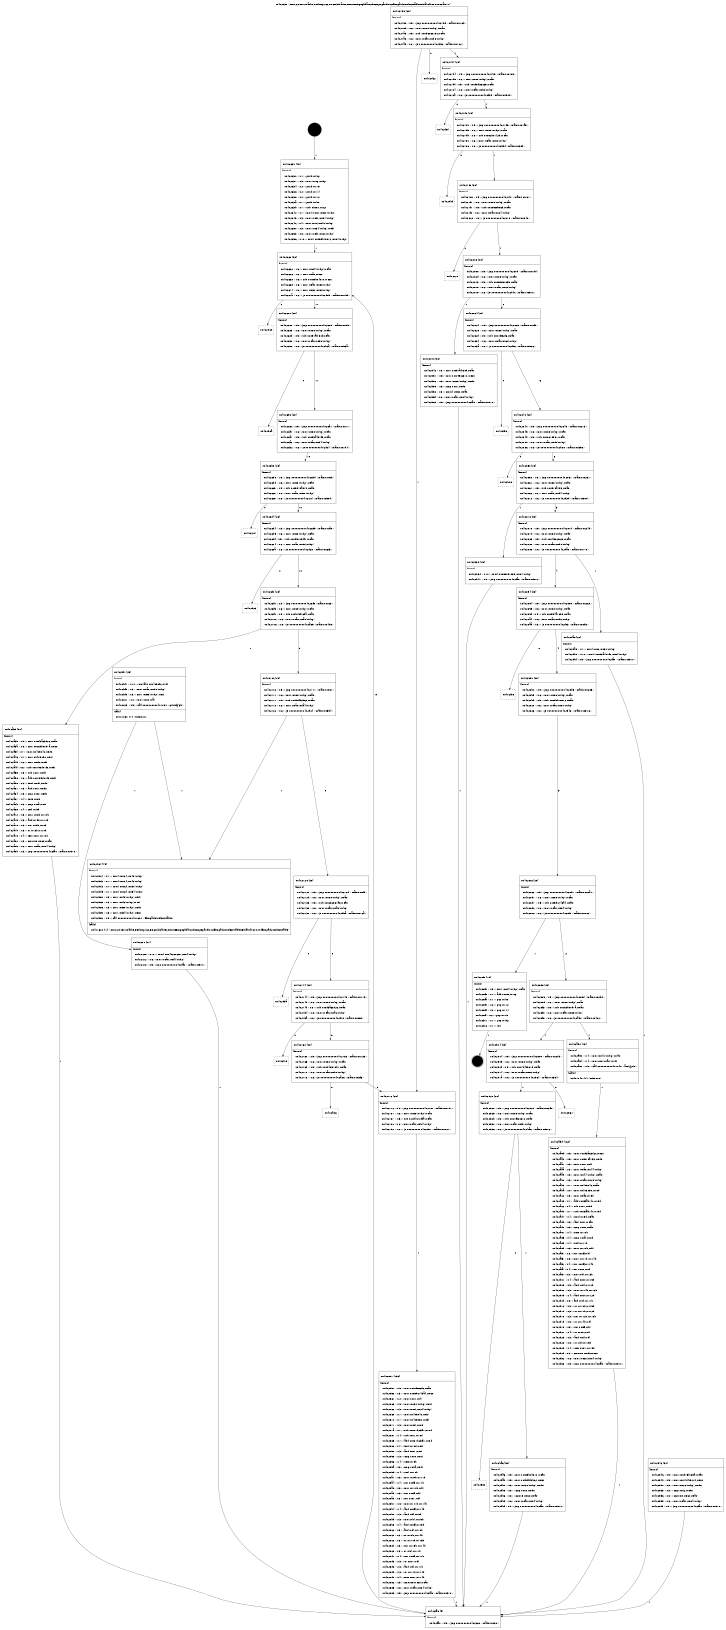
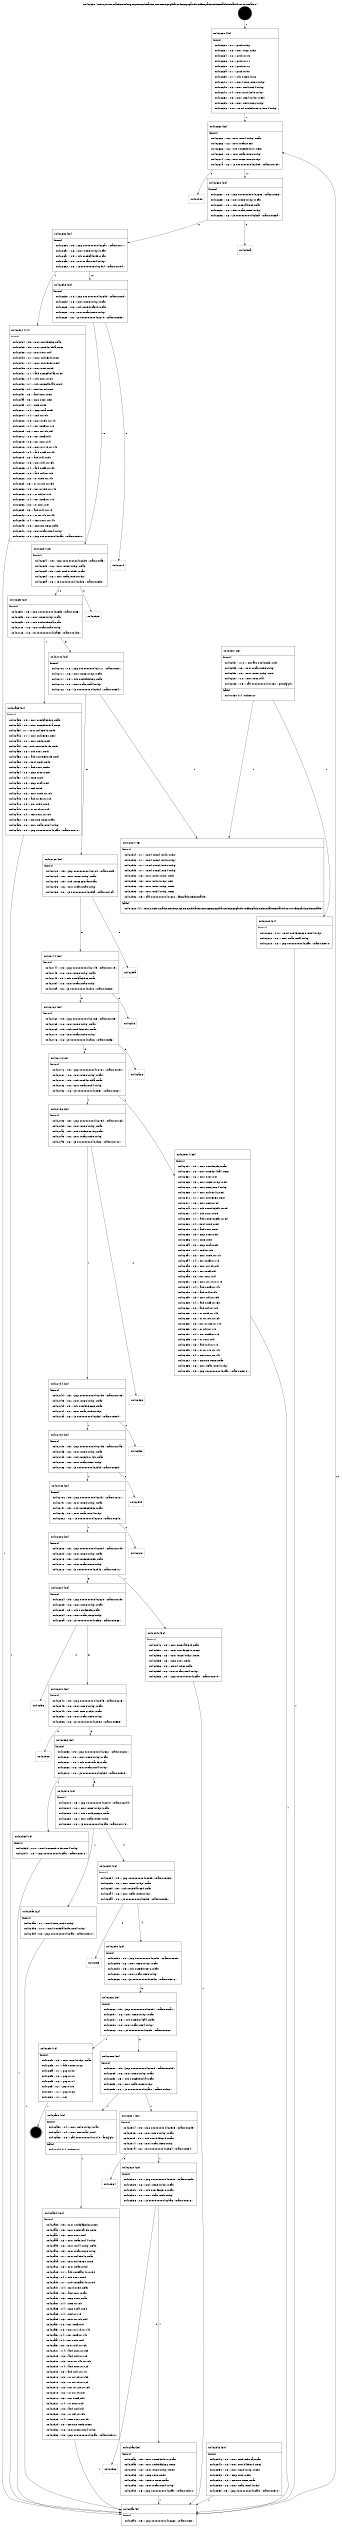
node "0x402dc4 [147]": added
edge "0x402798 [28]" -> "0x40277c [28]": reversed
